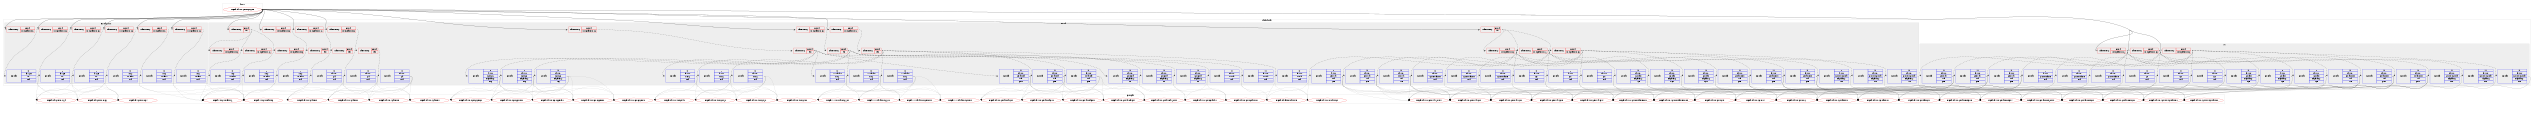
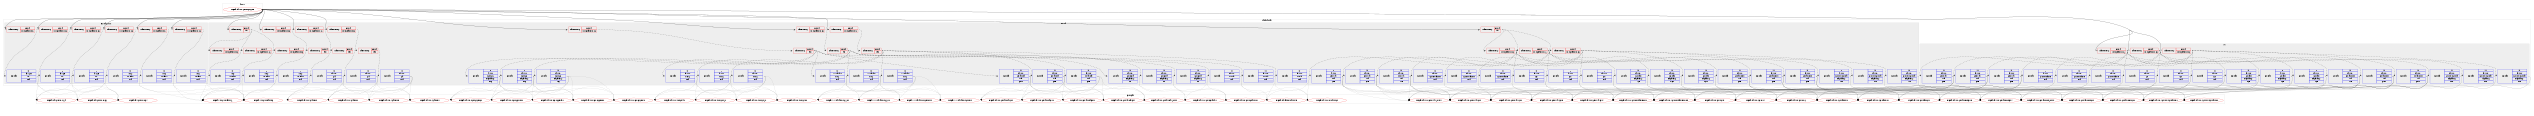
node "portage://www-bundler/puma-4.2.1": label "portage://www-bundler/puma-4.2.1" -> "portage://www-servers/puma-4.2.1"
